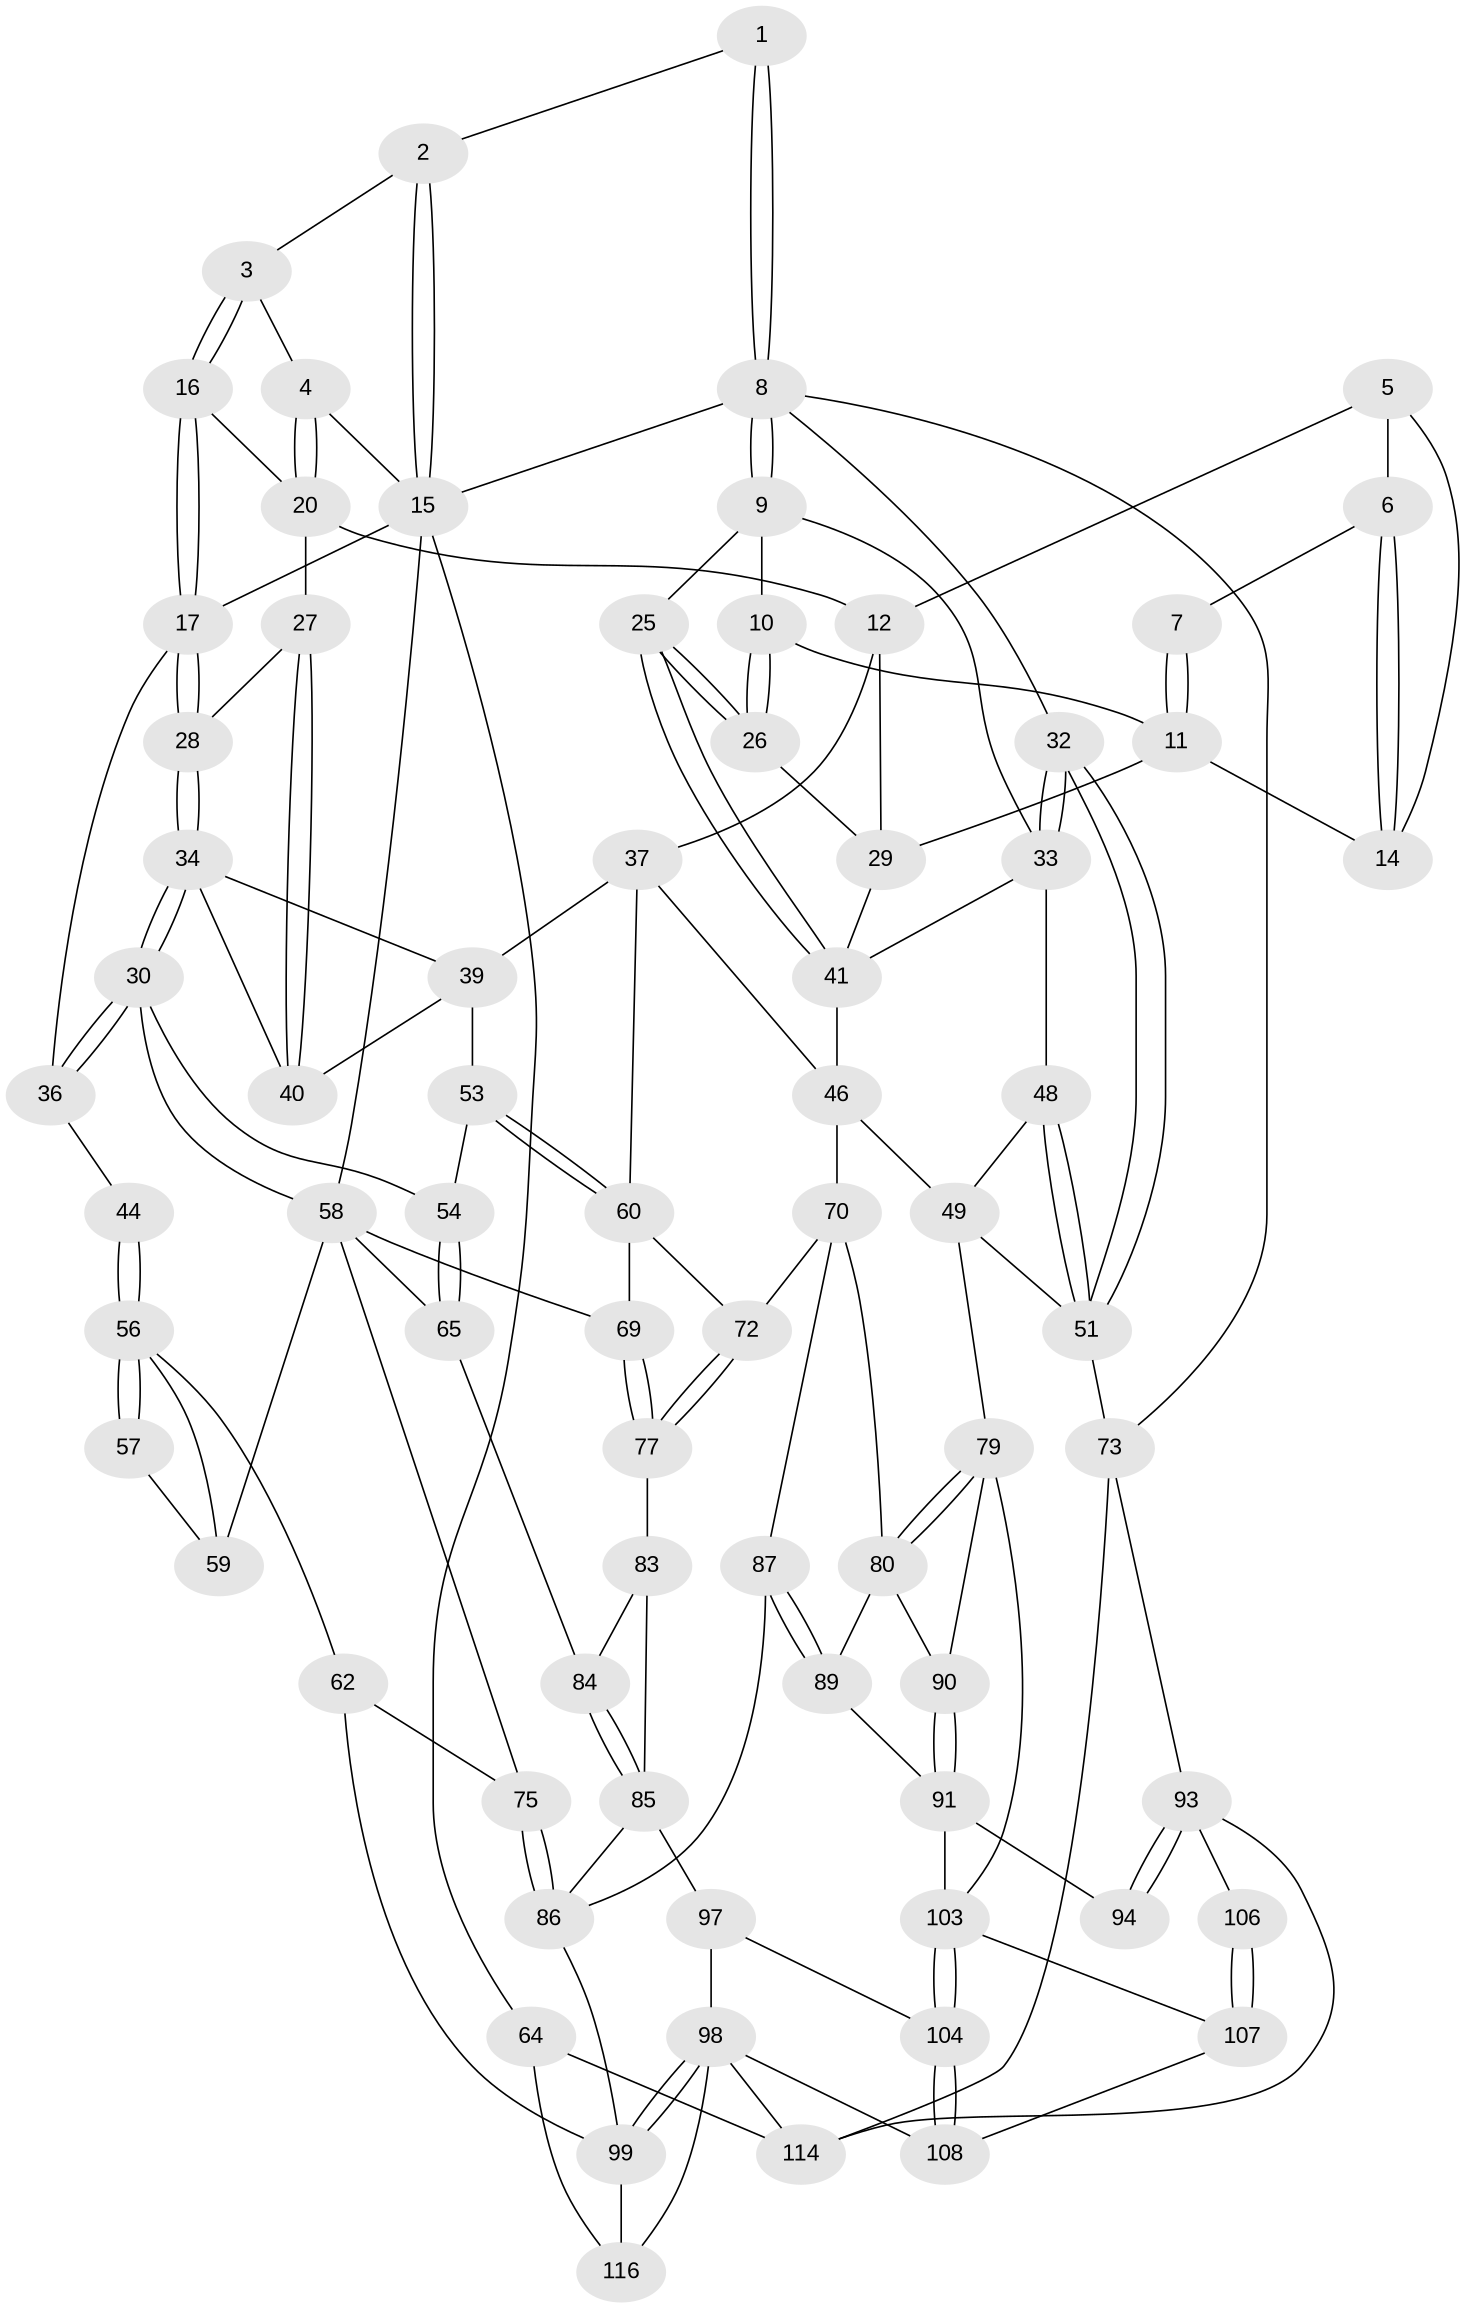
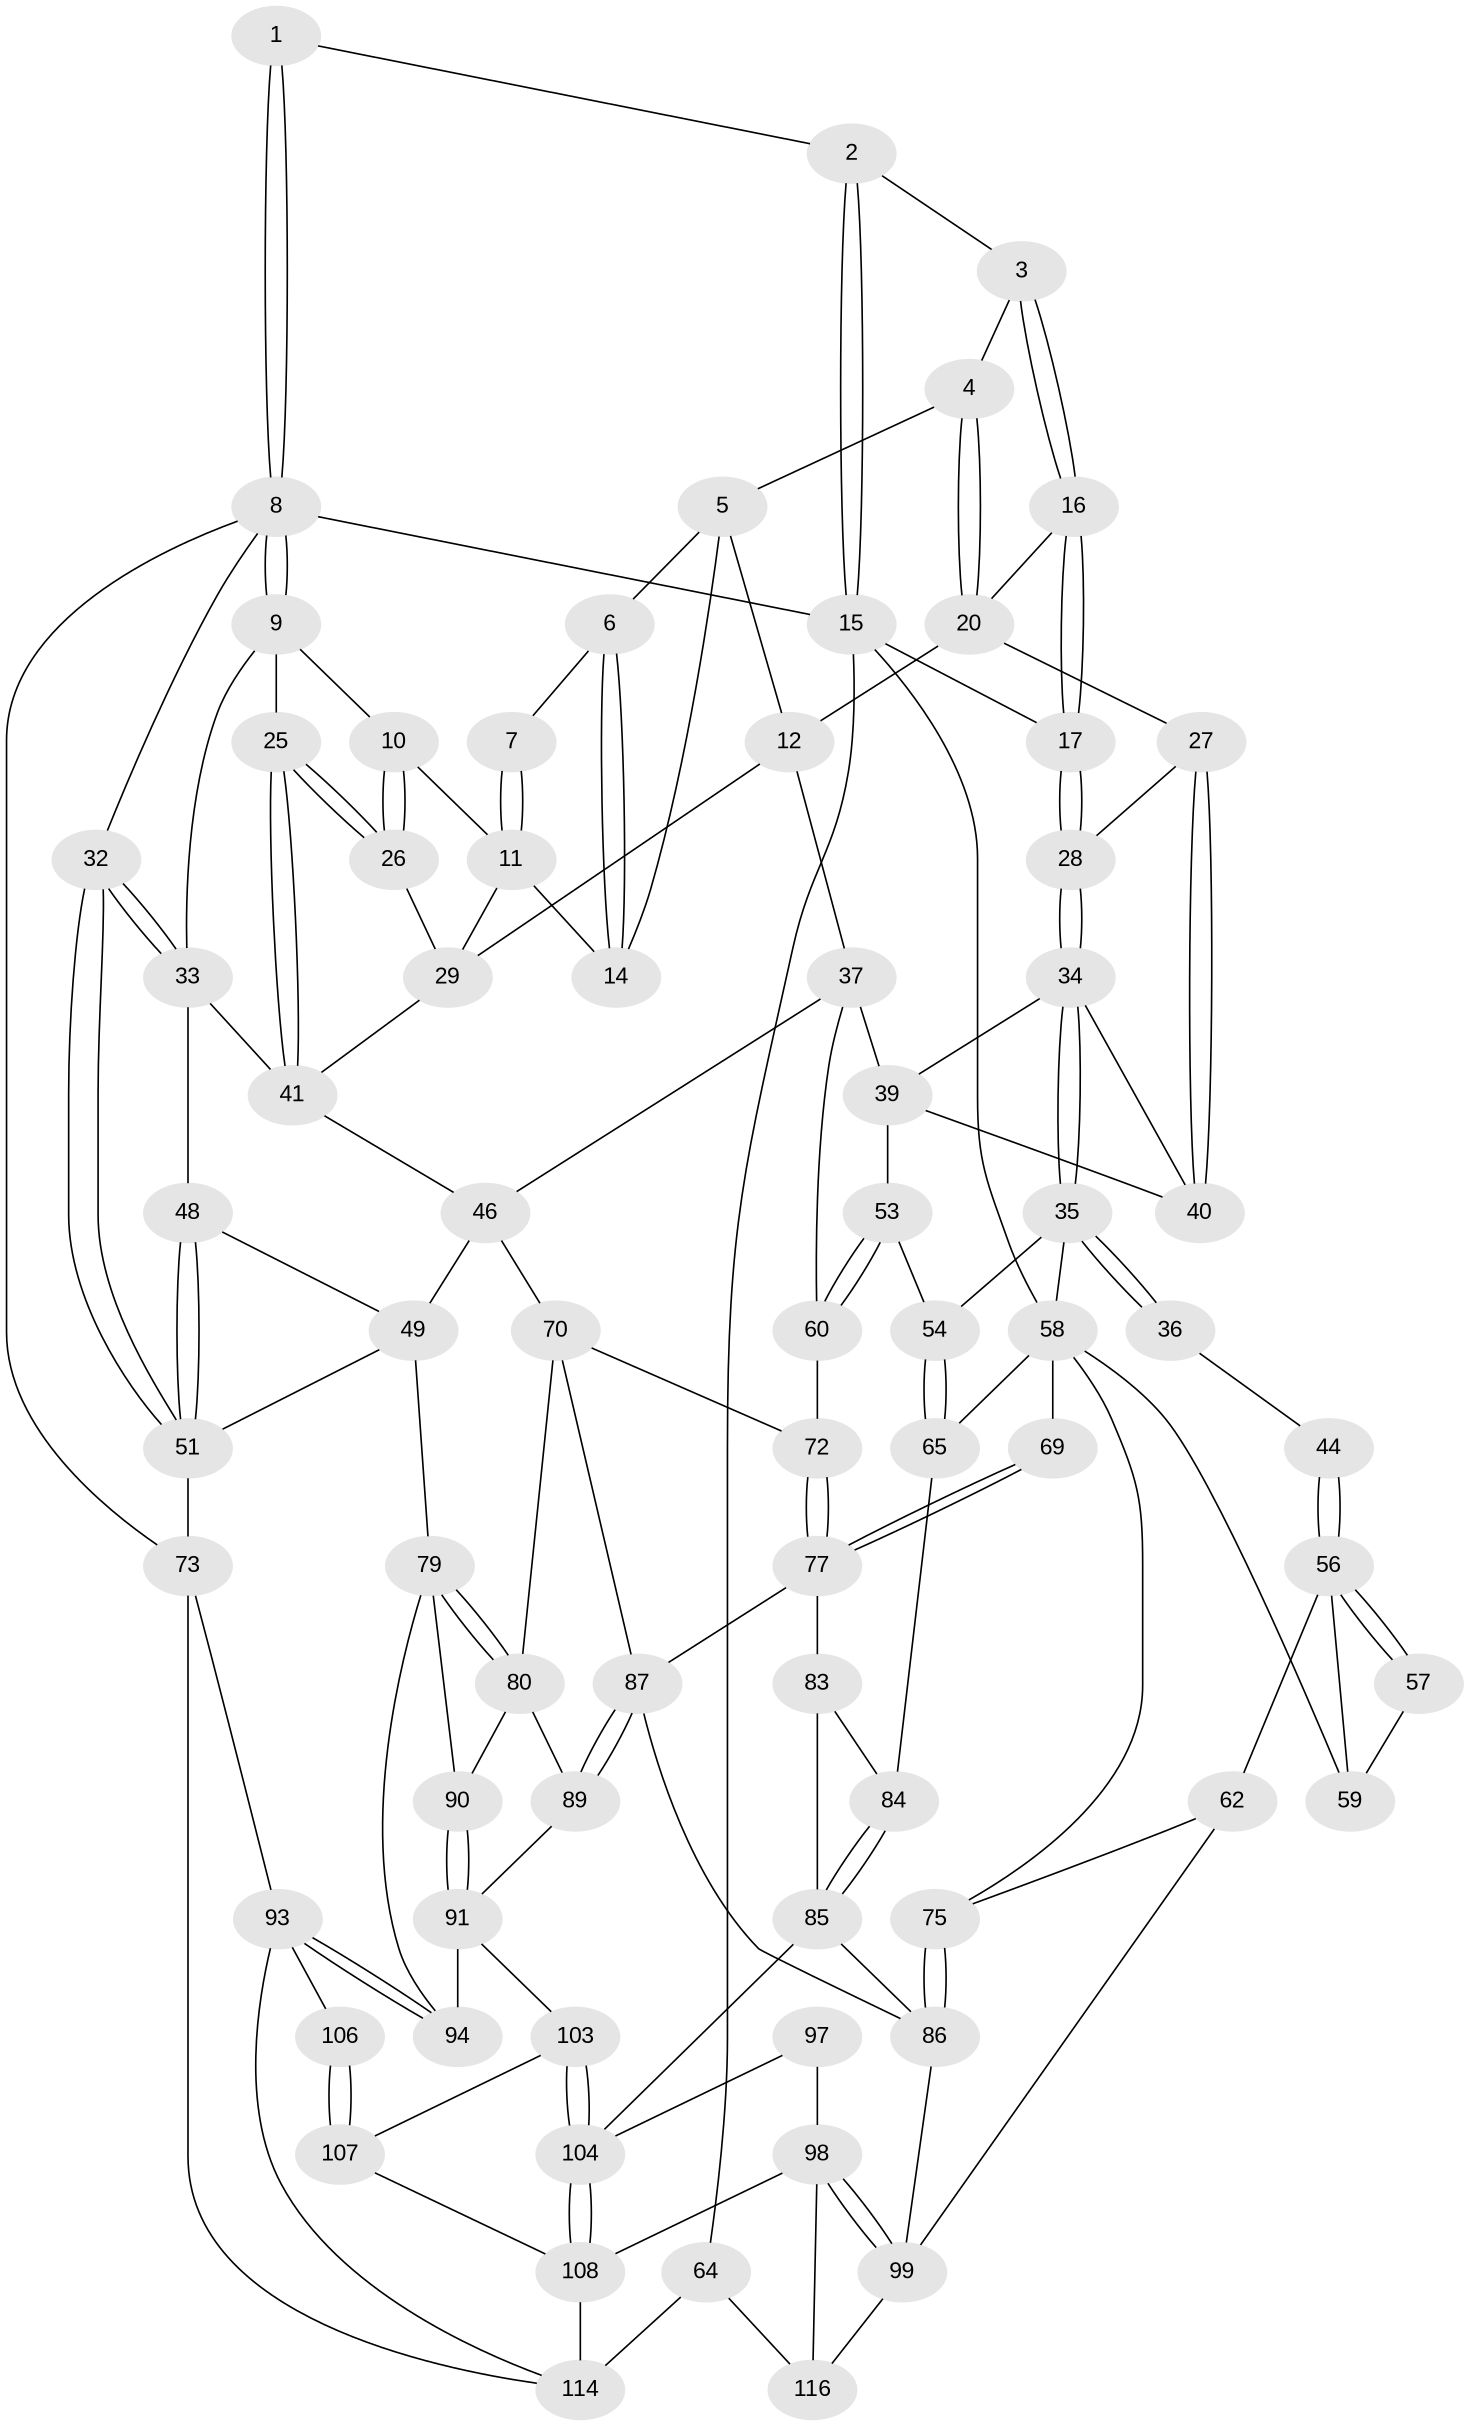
edge "4" -- "15": now "4" -- "5"
edge "17" -- "36": removed
node "30": label "30" -> "35"
edge "60" -- "69": removed
edge "77" -- "87": added
edge "79" -- "103": now "79" -- "94"
edge "85" -- "97": now "85" -- "104"
edge "98" -- "114": now "108" -- "114"
